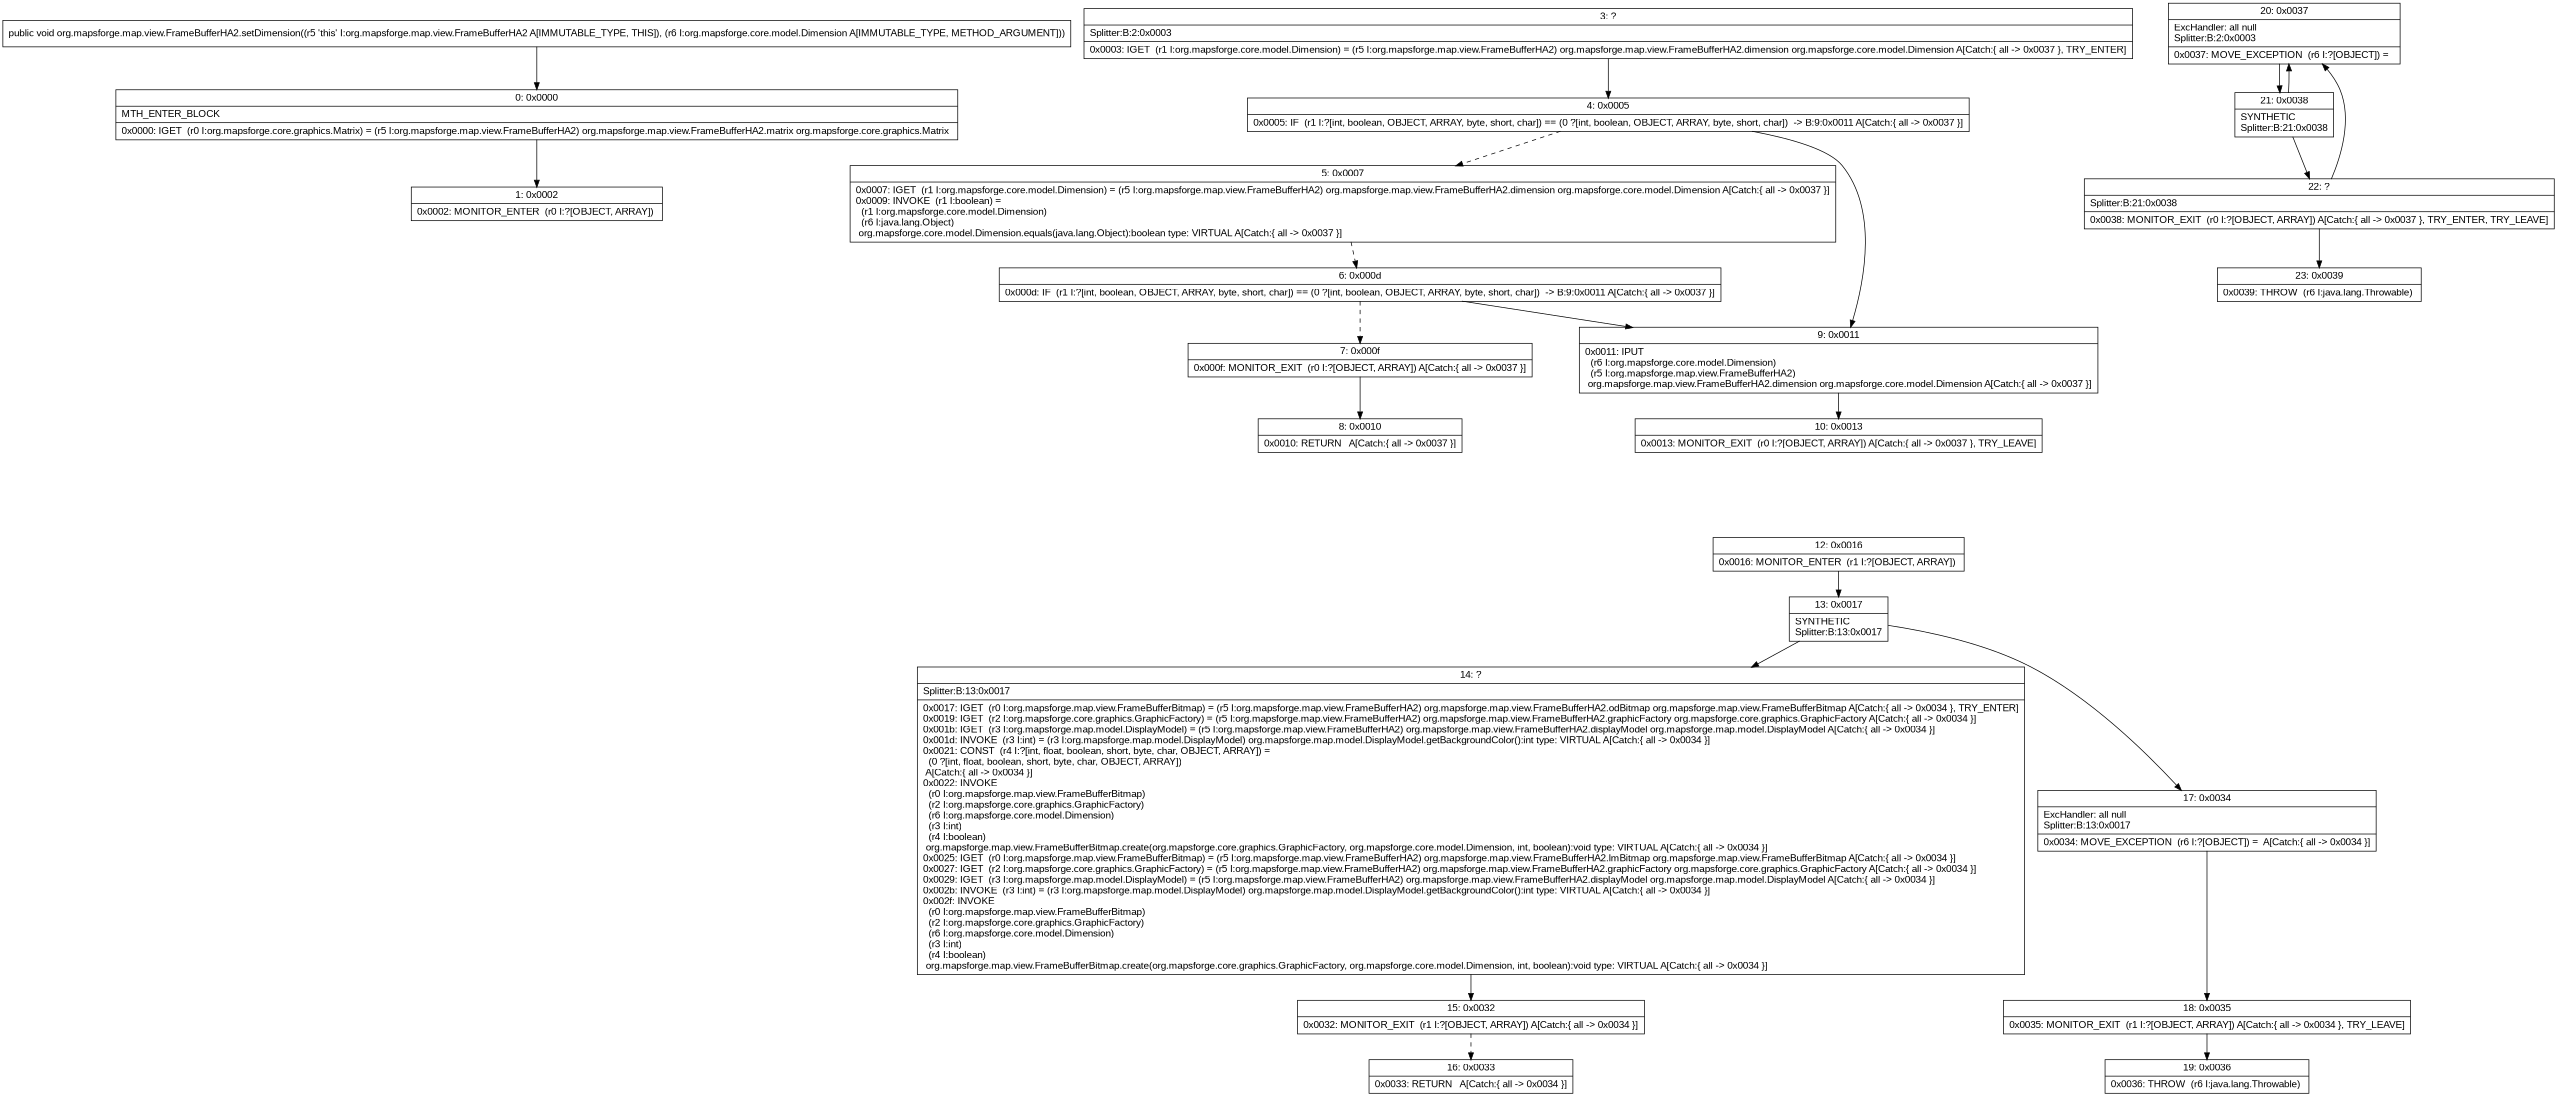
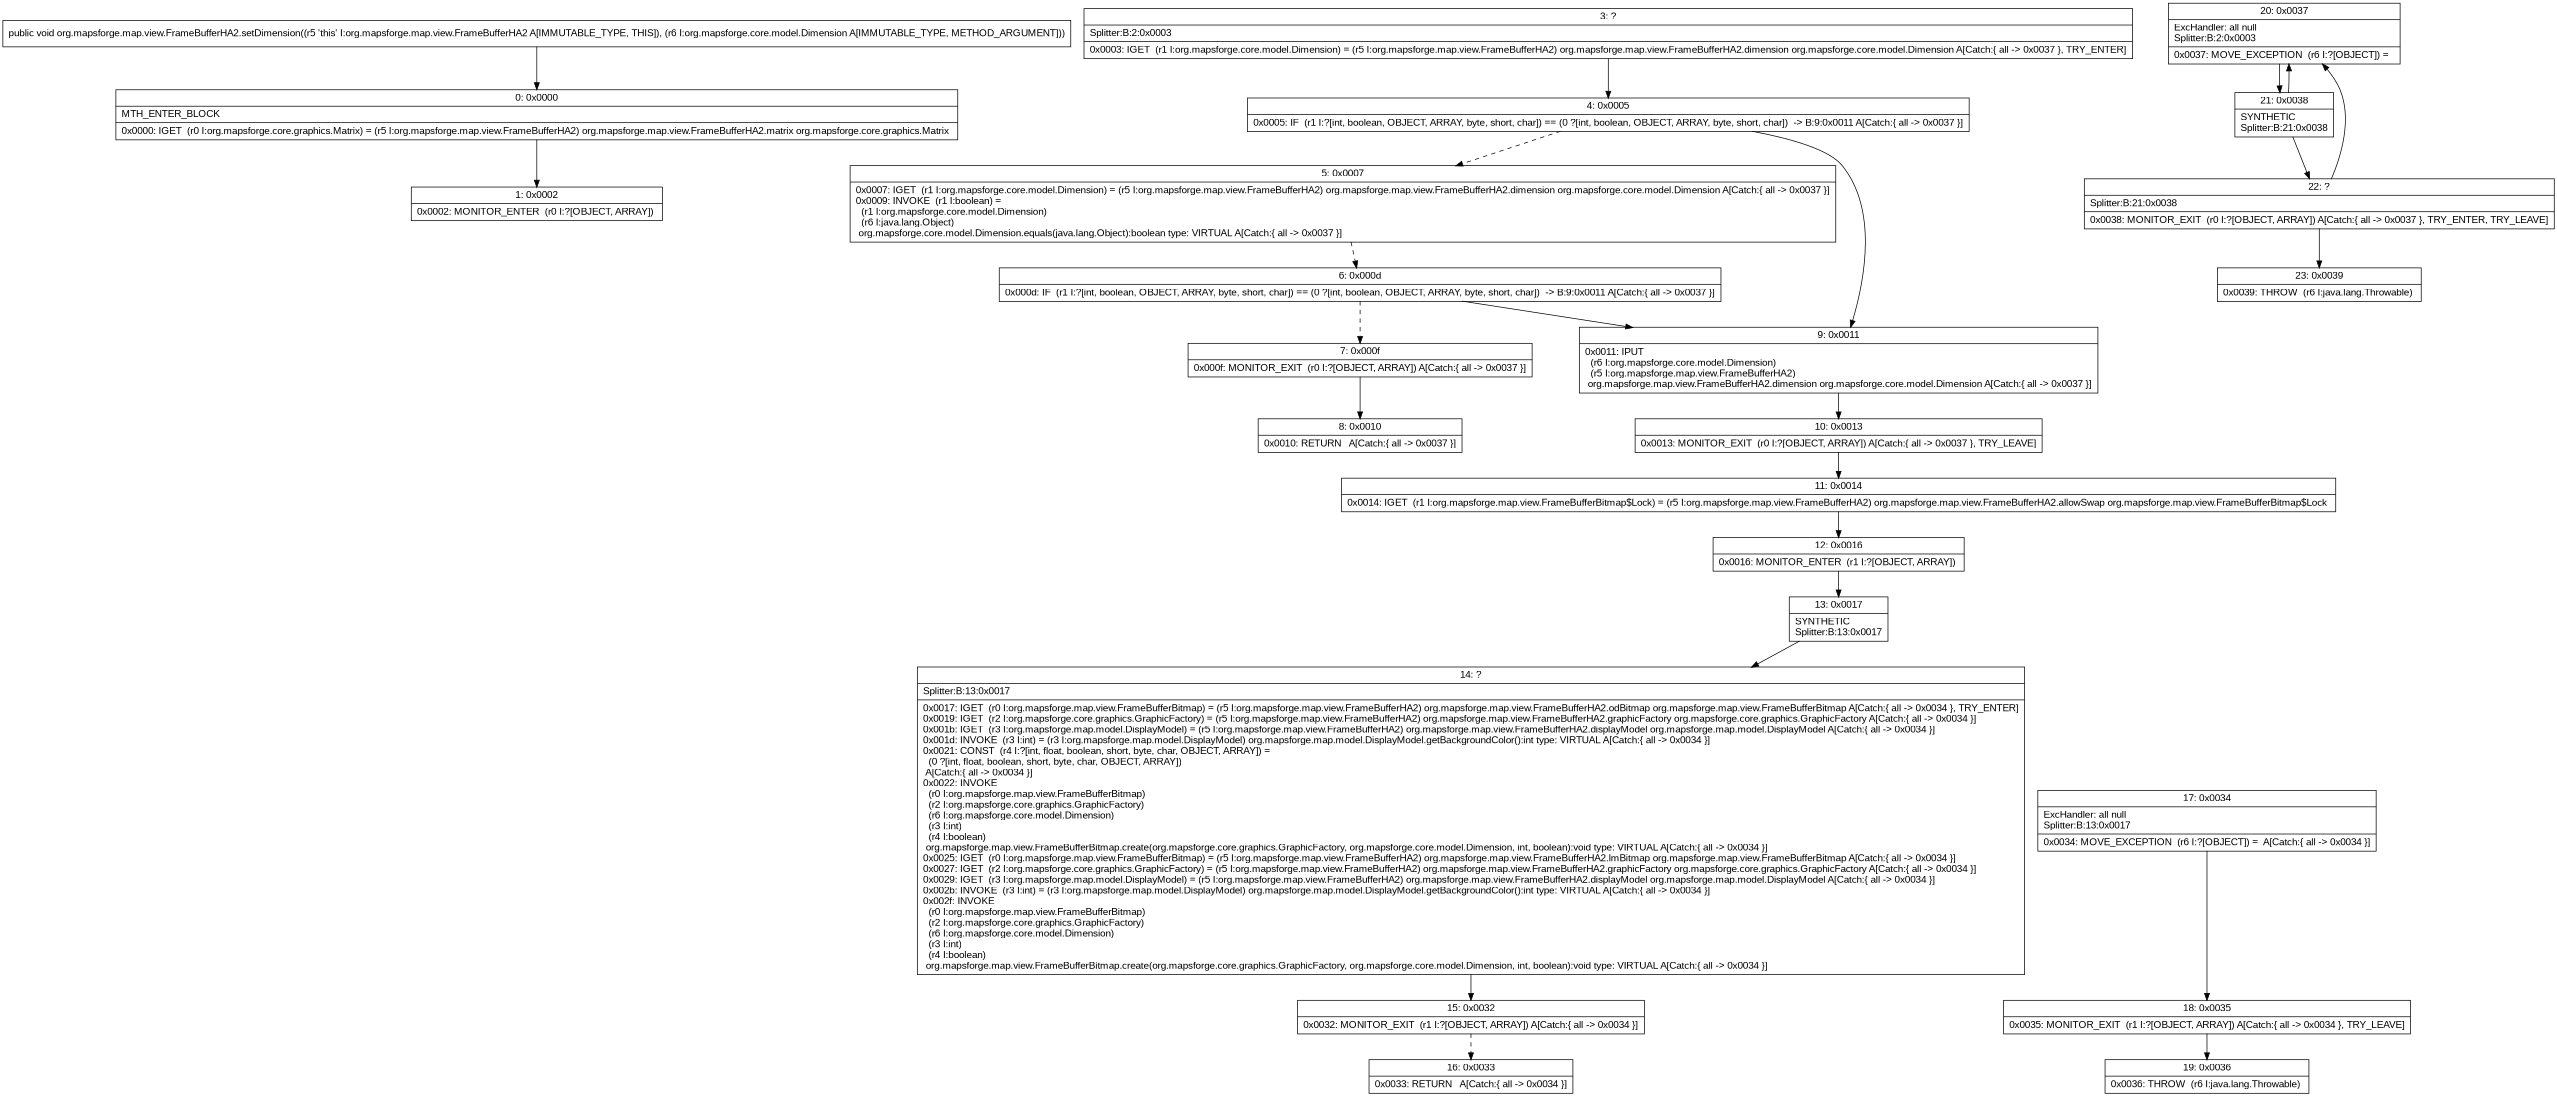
node "11: 0x0014": added
edge "13: 0x0017" -> "17: 0x0034": removed
